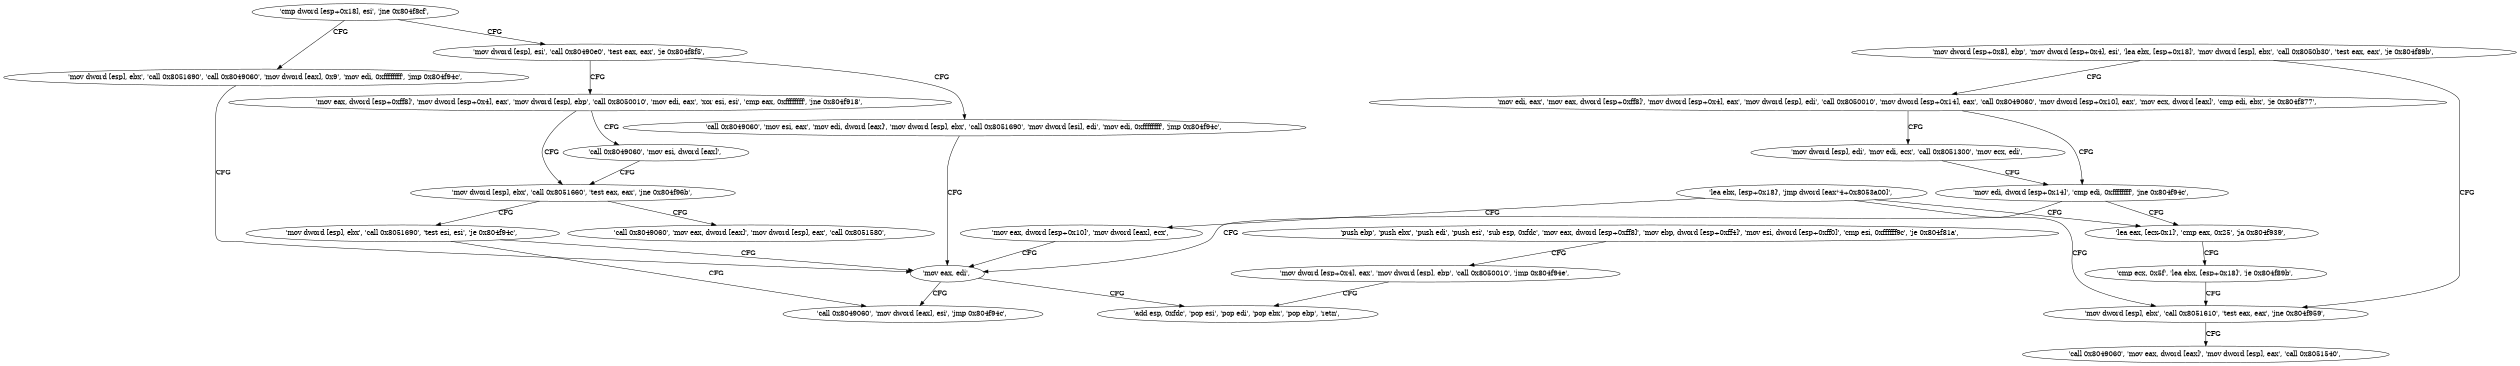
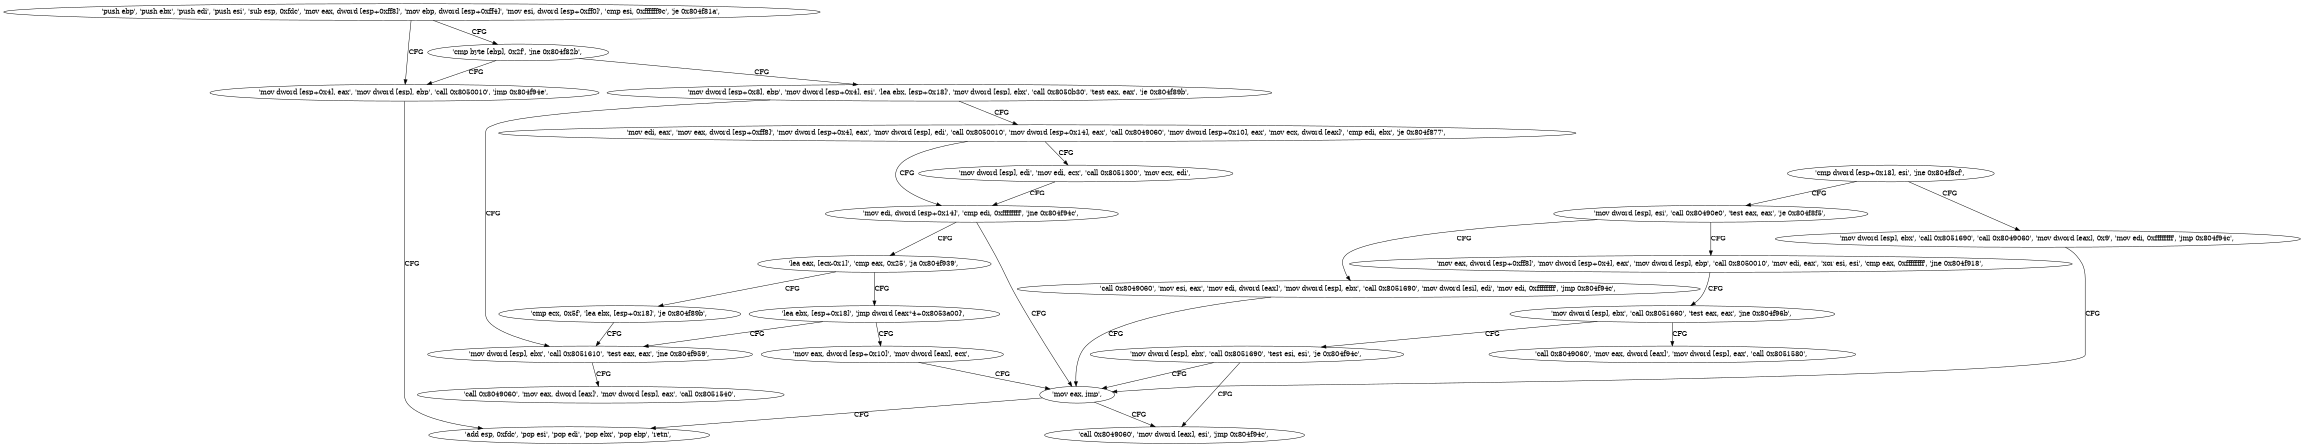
node "'cmp byte [ebp], 0x2f', 'jne 0x804f82b',": added
node "'call 0x8049060', 'mov esi, dword [eax]',": removed
edge "'lea ebx, [esp+0x18]', 'jmp dword [eax*4+0x8053a00]'," -> "'lea eax, [ecx-0x1]', 'cmp eax, 0x25', 'ja 0x804f939',": reversed
node "'mov eax, edi',": label "'mov eax, edi'," -> "'mov eax, jmp',"
